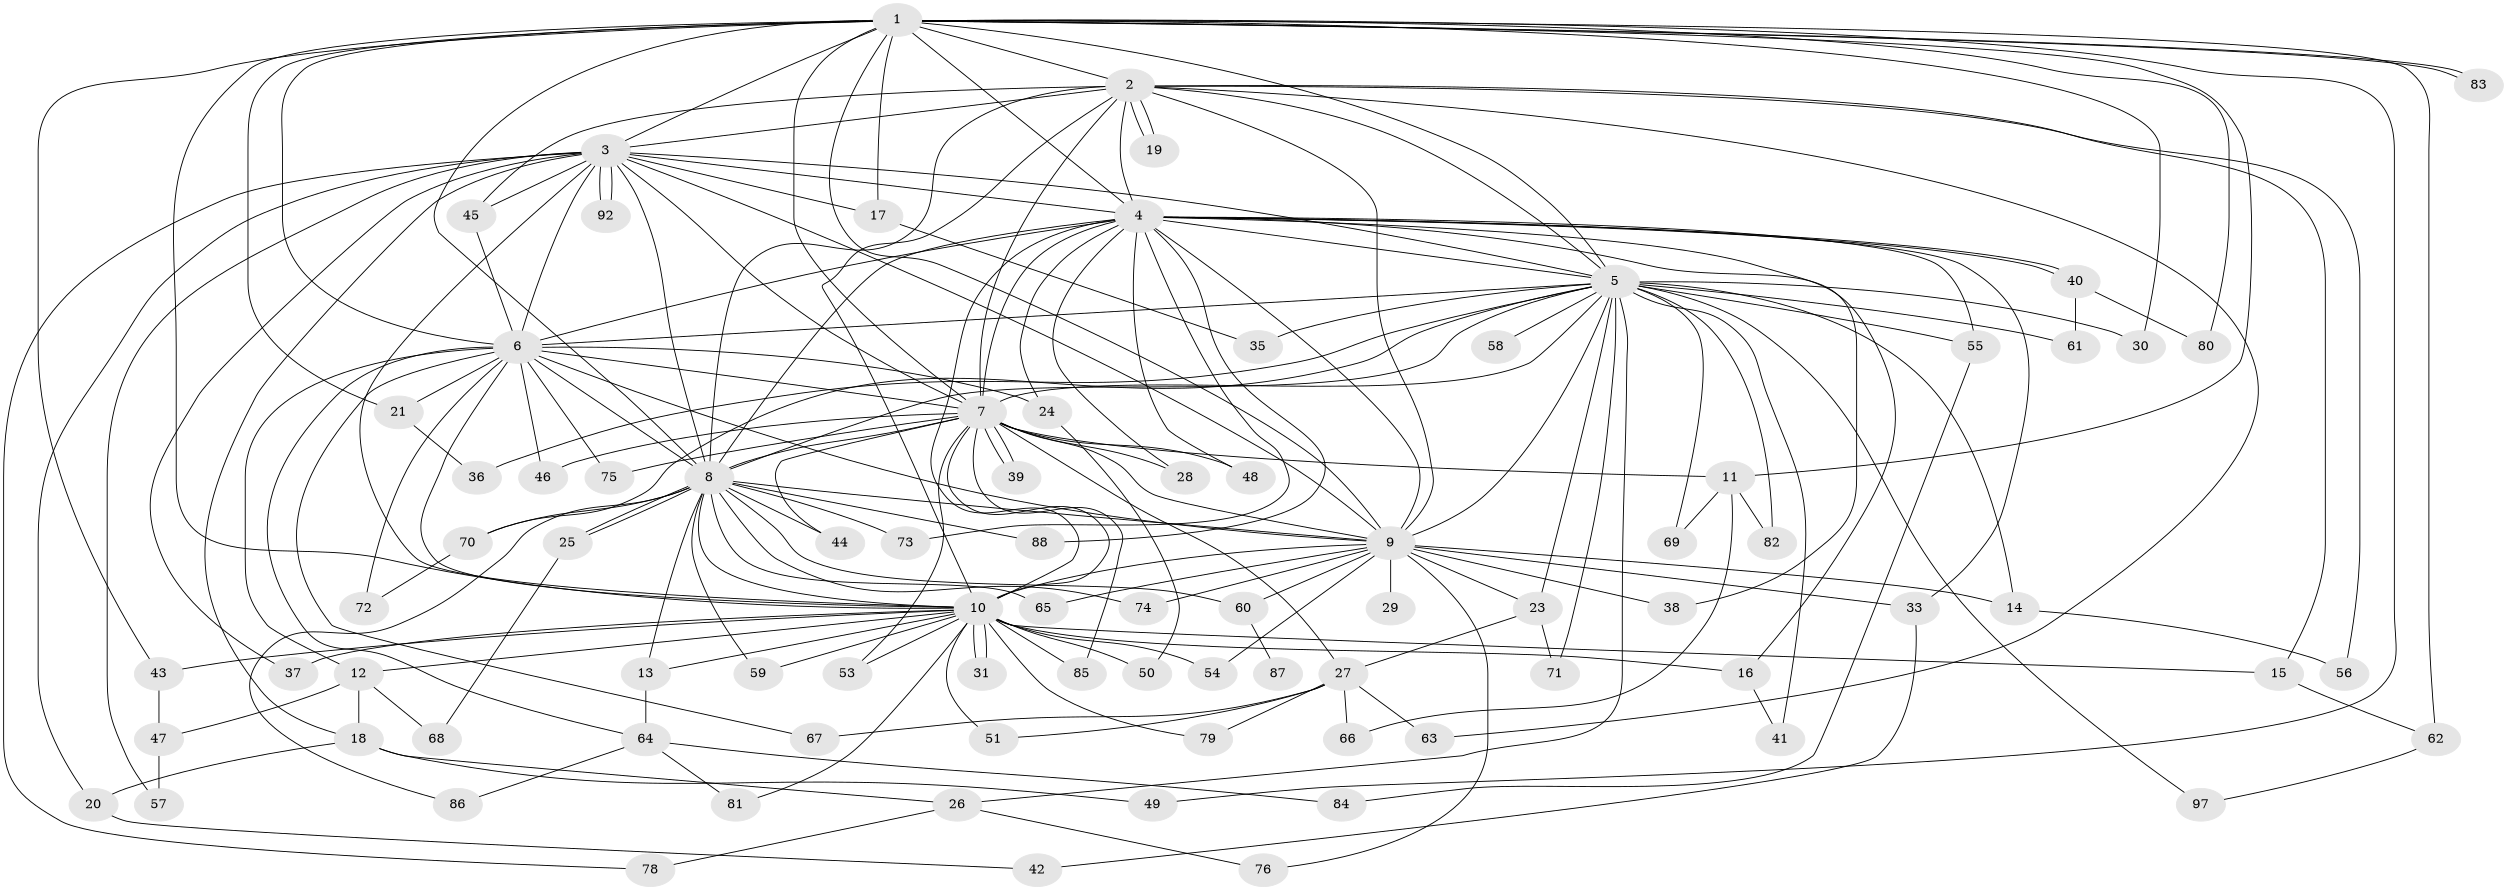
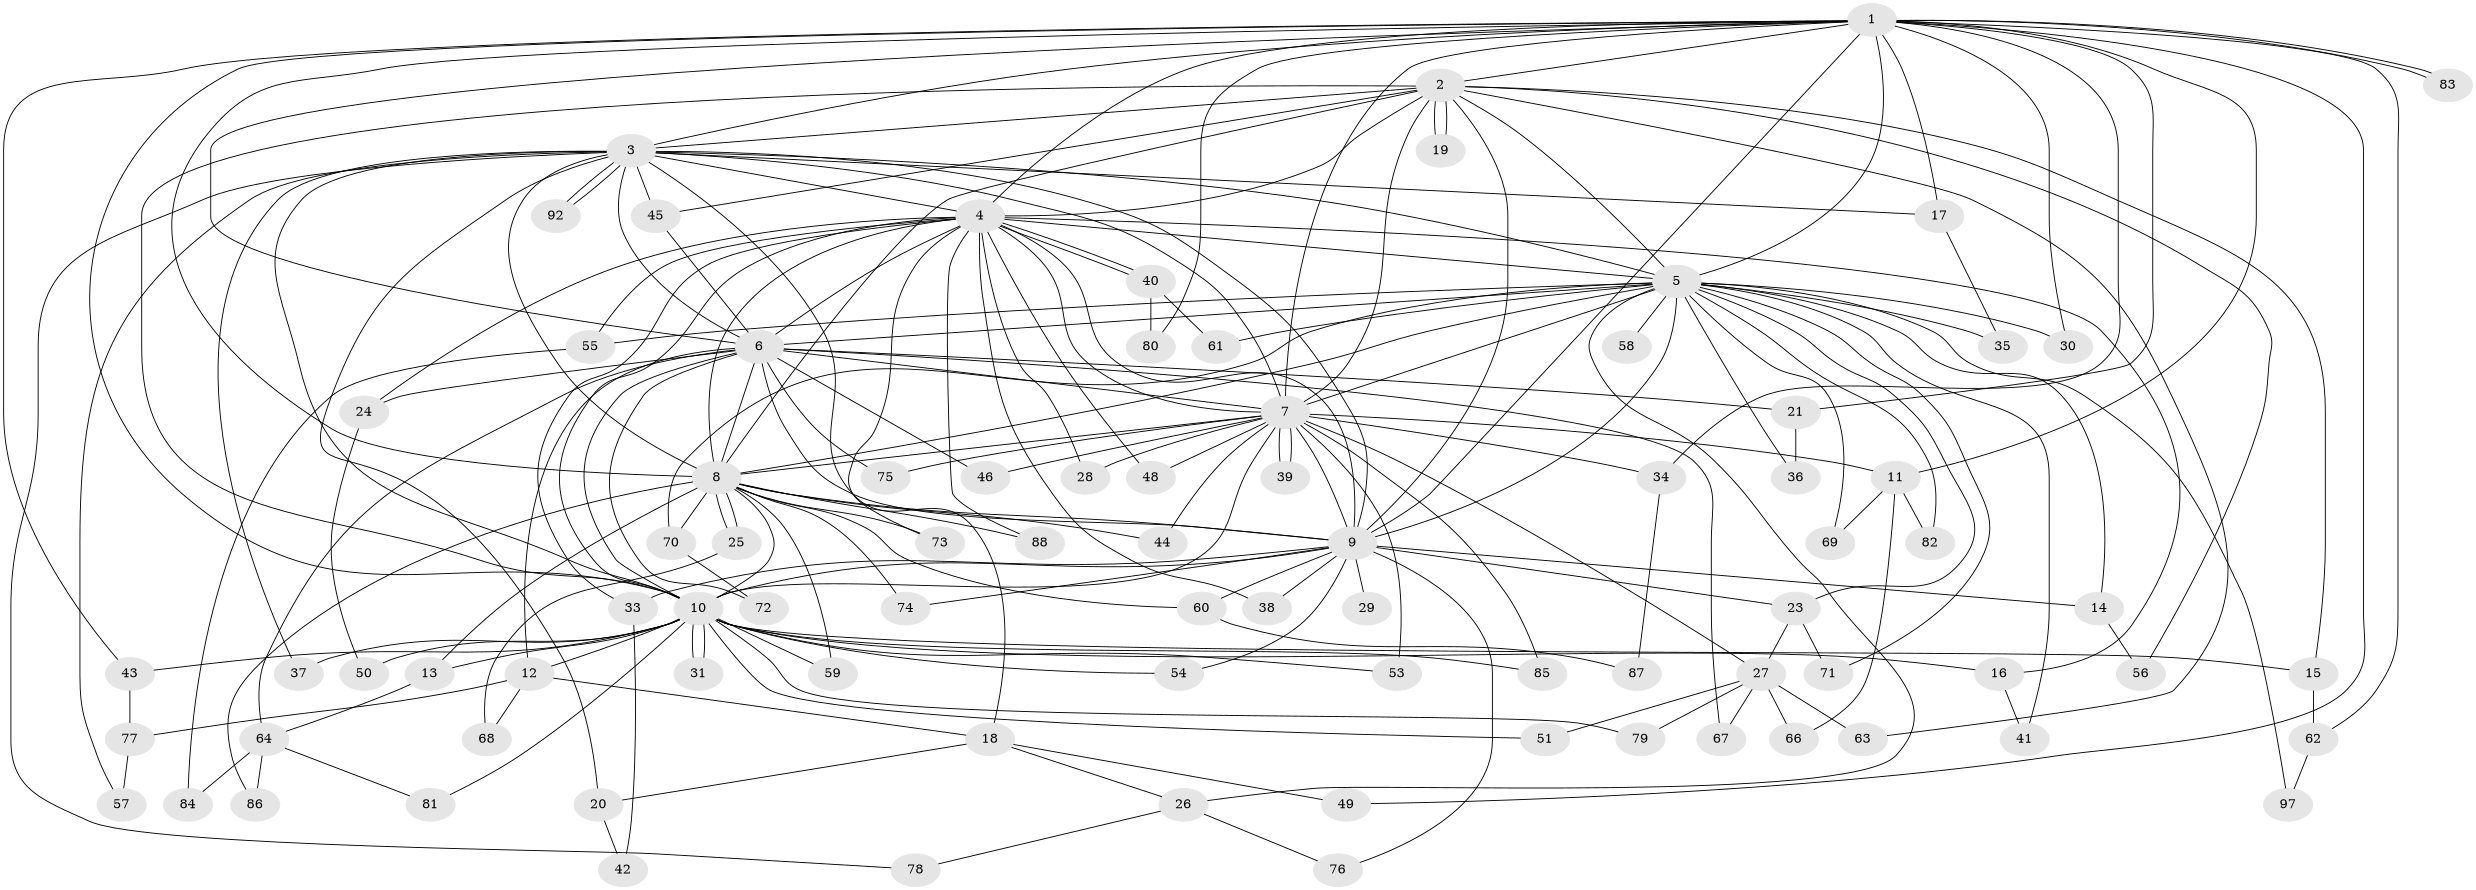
node "34": added
node "65": removed
node "47": label "47" -> "77"
